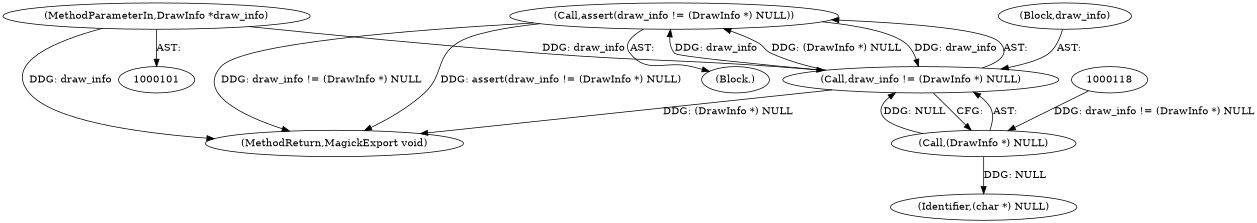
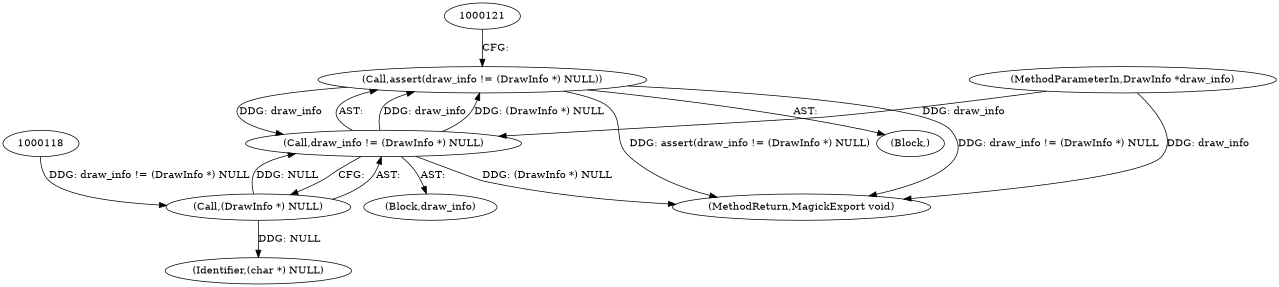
node "1000121": added
edge "(Block,draw_info)" -> "(Call,draw_info != (DrawInfo *) NULL)": reversed
node "1000101": removed
